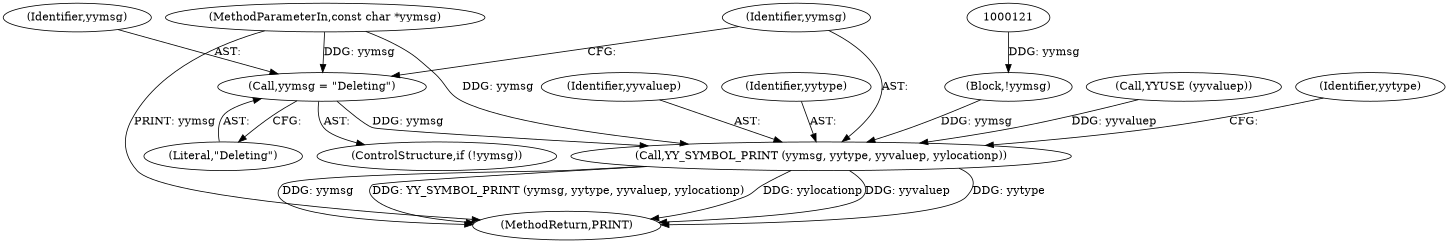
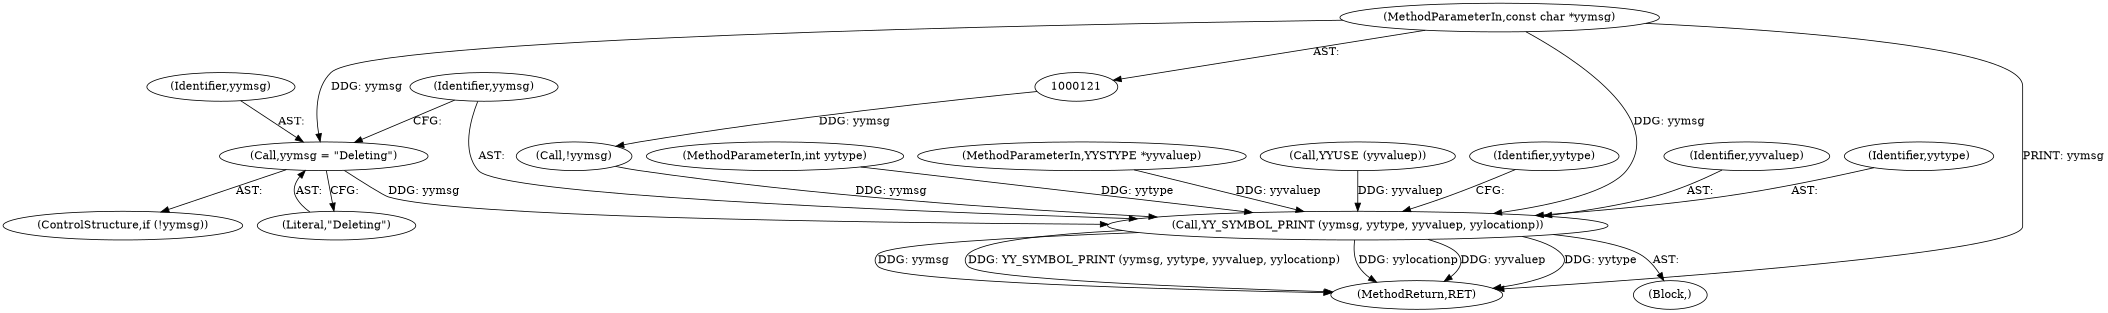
edge "(MethodParameterIn,const char *yymsg)" -> "1000121": added, label "AST:"
node "(Block,!yymsg)": label "(Block,!yymsg)" -> "(Call,!yymsg)"
node "(MethodParameterIn,int yytype)": added
node "(MethodParameterIn,YYSTYPE *yyvaluep)": added
node "(MethodReturn,PRINT)": label "(MethodReturn,PRINT)" -> "(MethodReturn,RET)"
node "(Block,)": added
